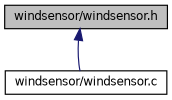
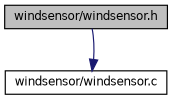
edge "windsensor/windsensor.c" -> "windsensor/windsensor.h": reversed
